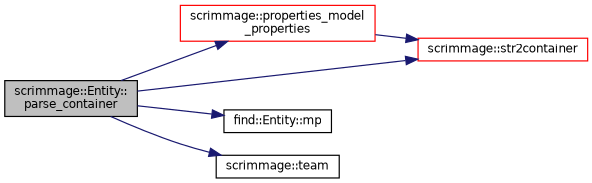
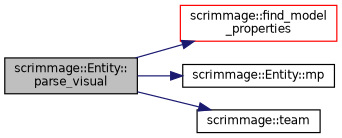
node "scrimmage::properties_model _properties": label "scrimmage::properties_model _properties" -> "scrimmage::find_model _properties"
node "scrimmage::str2container": removed
node "scrimmage::Entity:: parse_container": label "scrimmage::Entity:: parse_container" -> "scrimmage::Entity:: parse_visual"
node "find::Entity::mp": label "find::Entity::mp" -> "scrimmage::Entity::mp"
